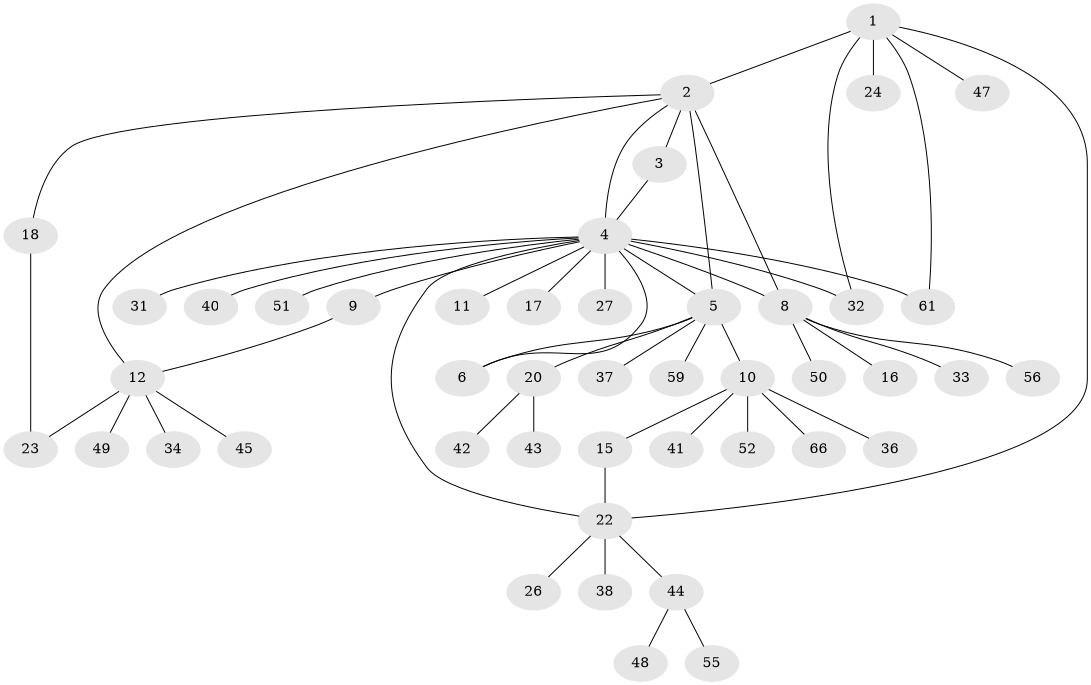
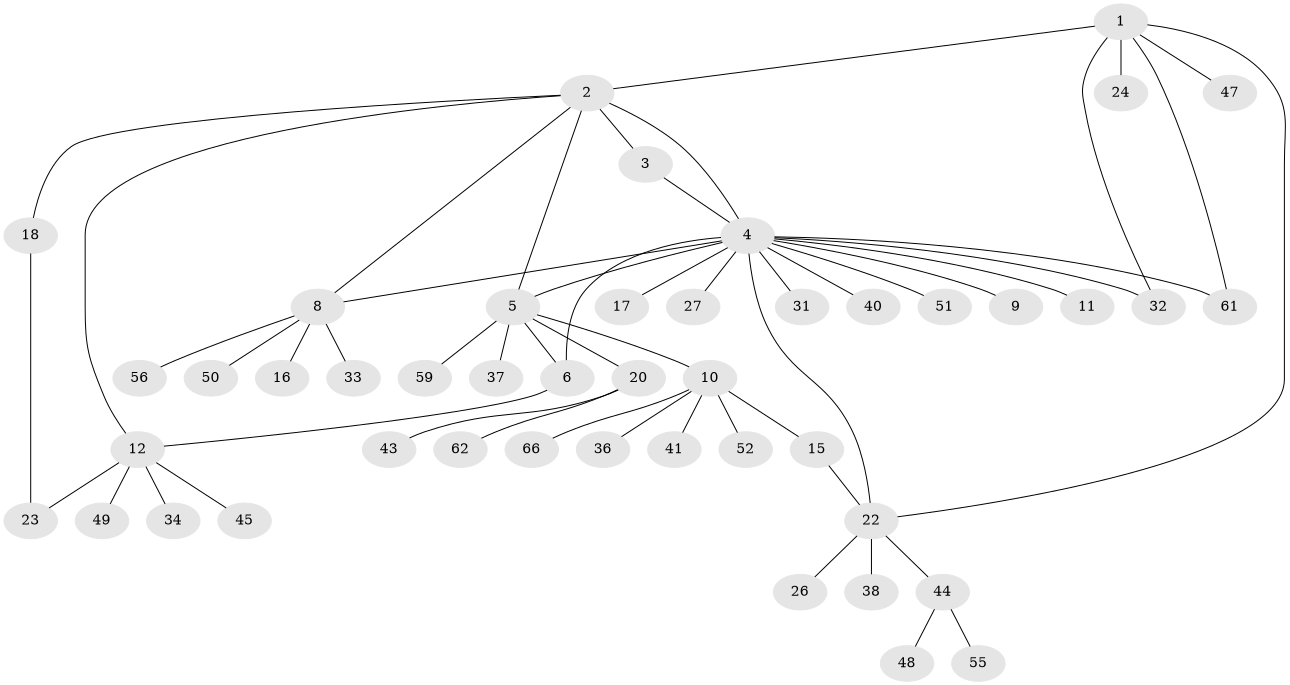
edge "9" -- "12": now "6" -- "12"
node "42": label "42" -> "62"
